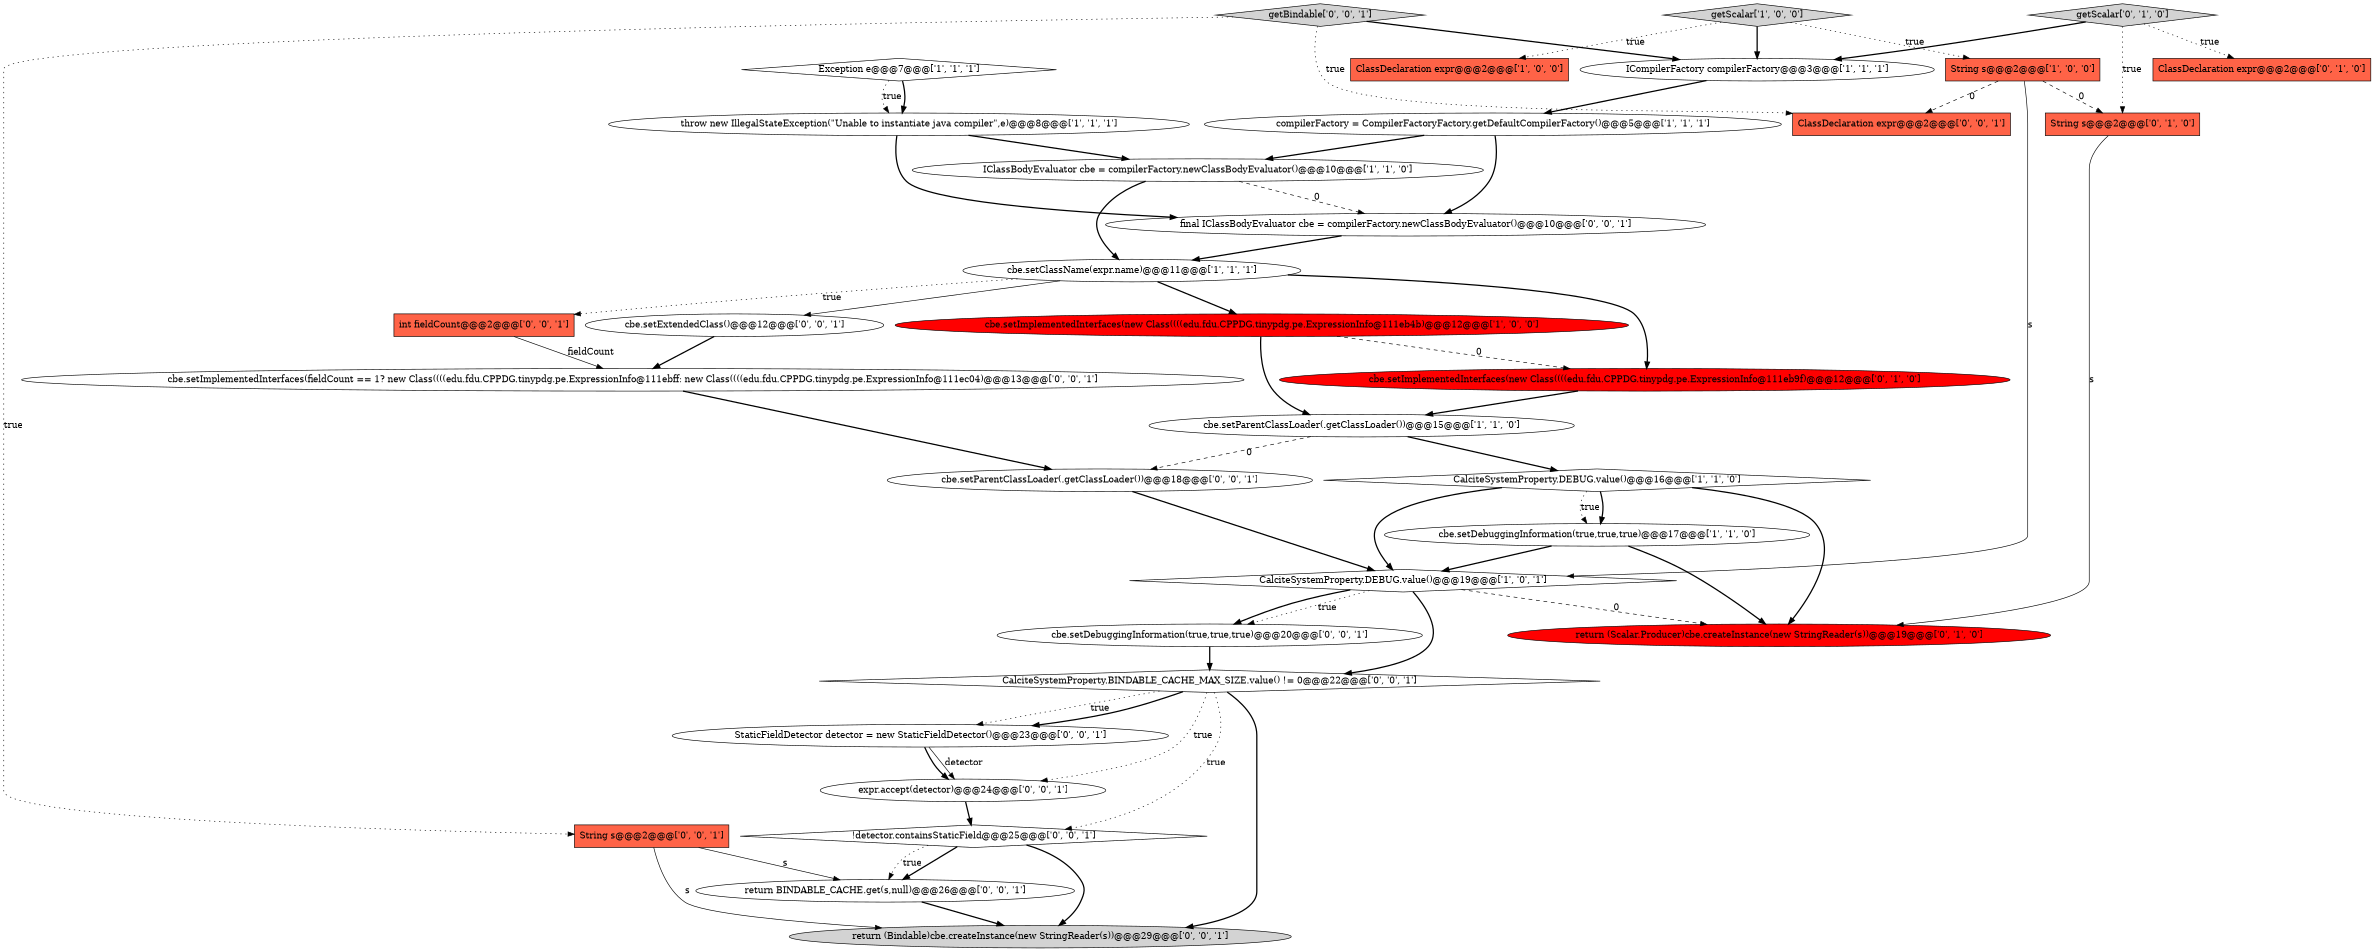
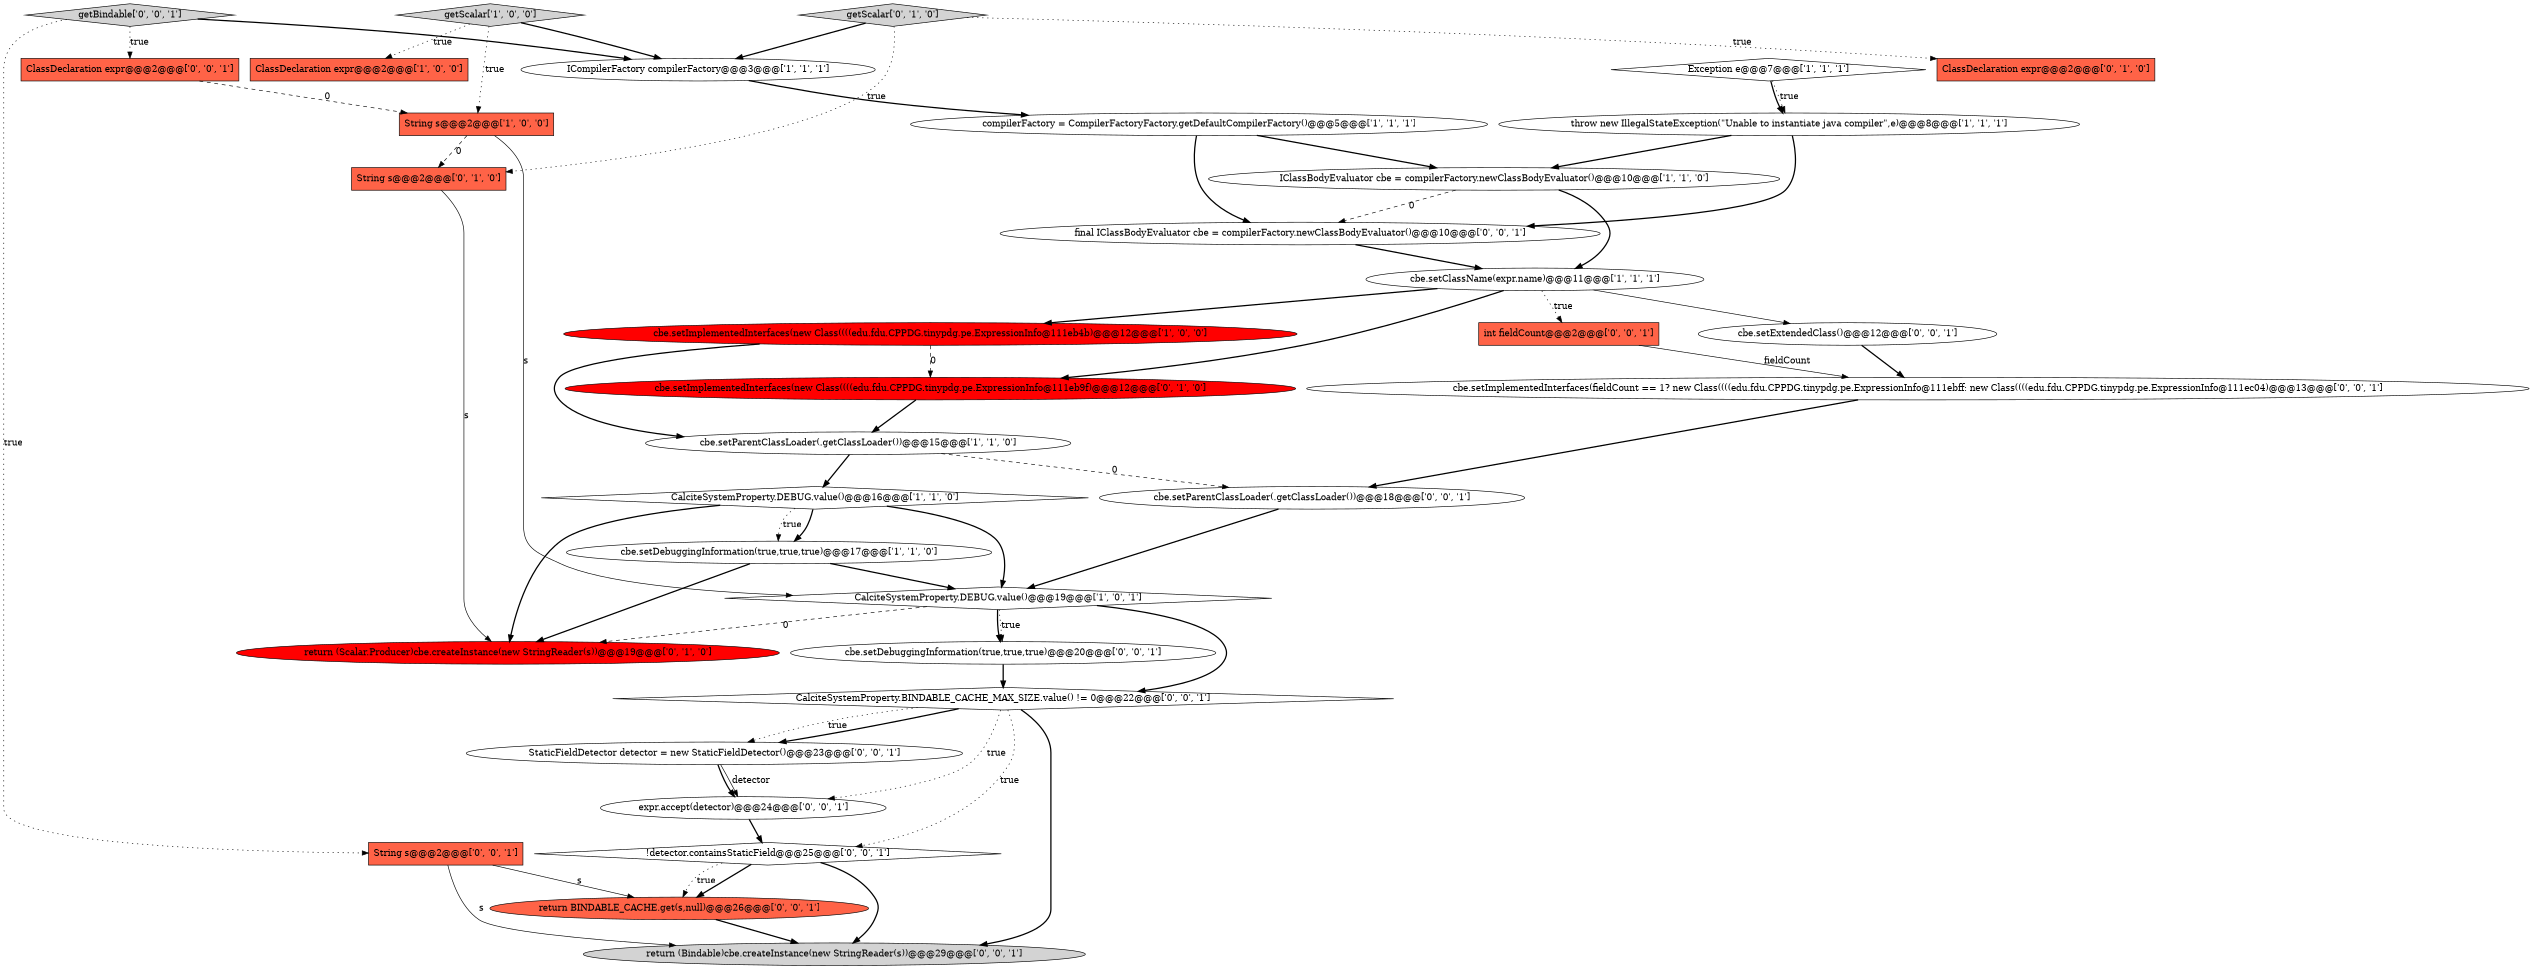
edge "String s@@@2@@@['1', '0', '0']" -> "ClassDeclaration expr@@@2@@@['0', '0', '1']": reversed
node "return BINDABLE_CACHE.get(s,null)@@@26@@@['0', '0', '1']": fillcolor white -> tomato
